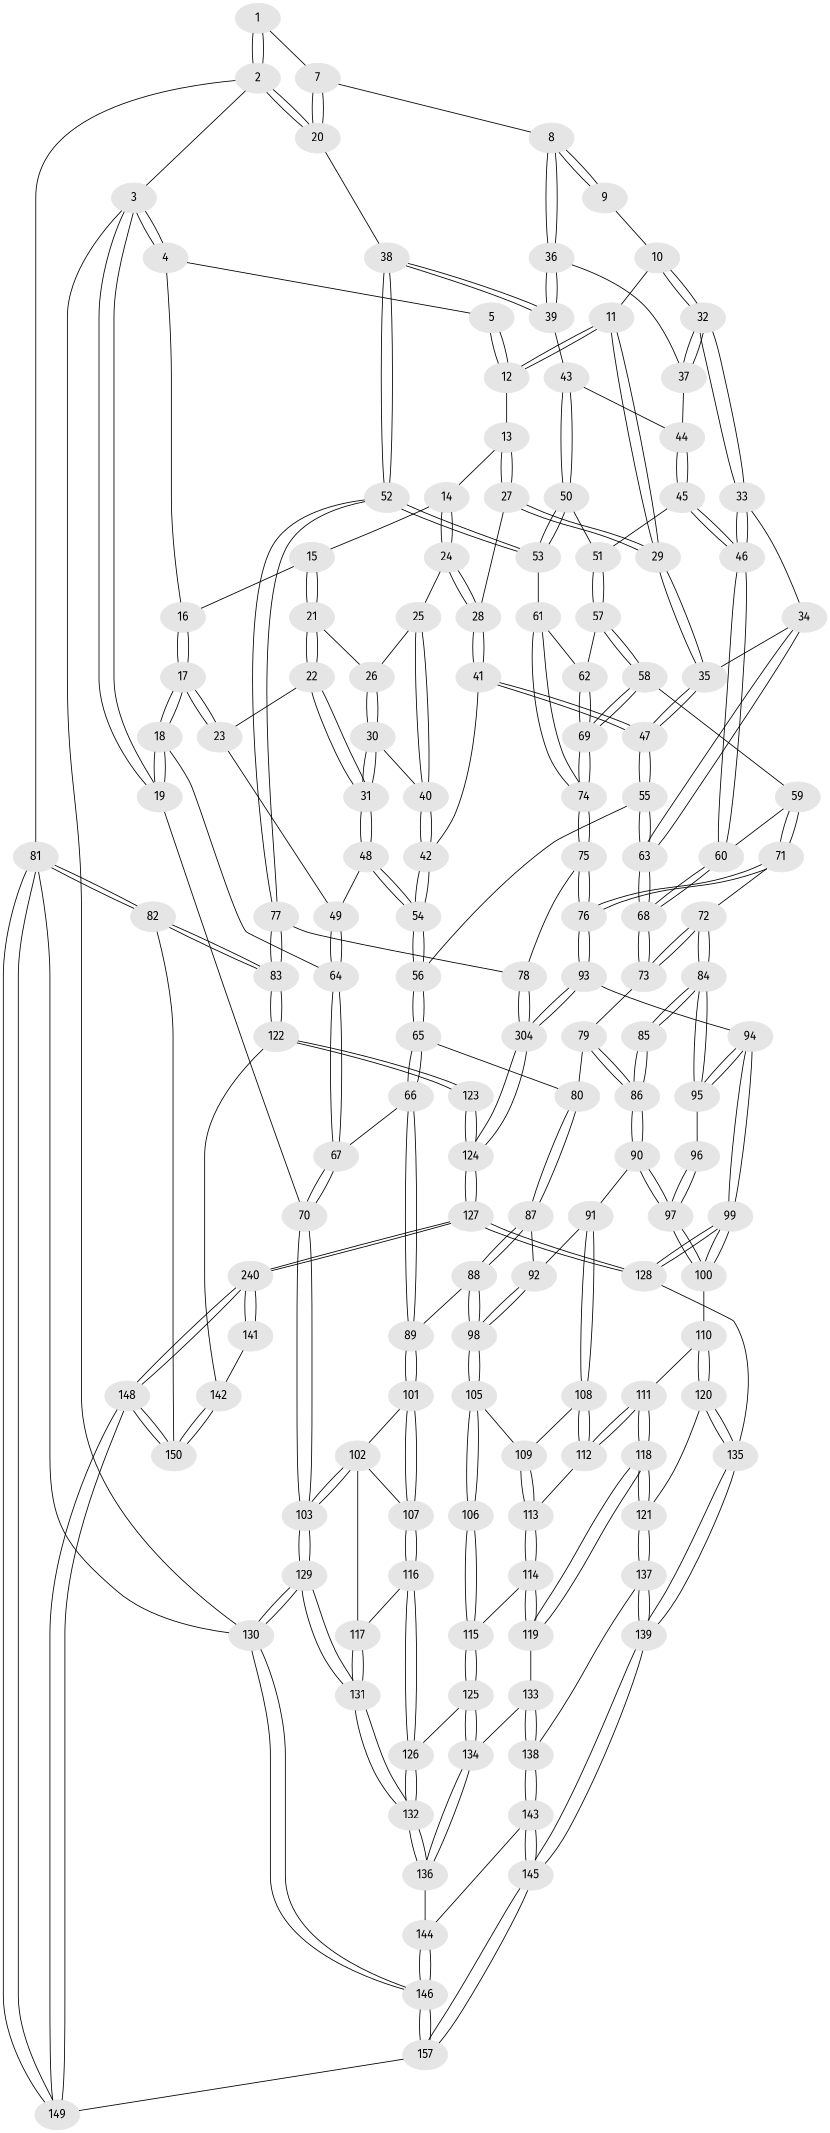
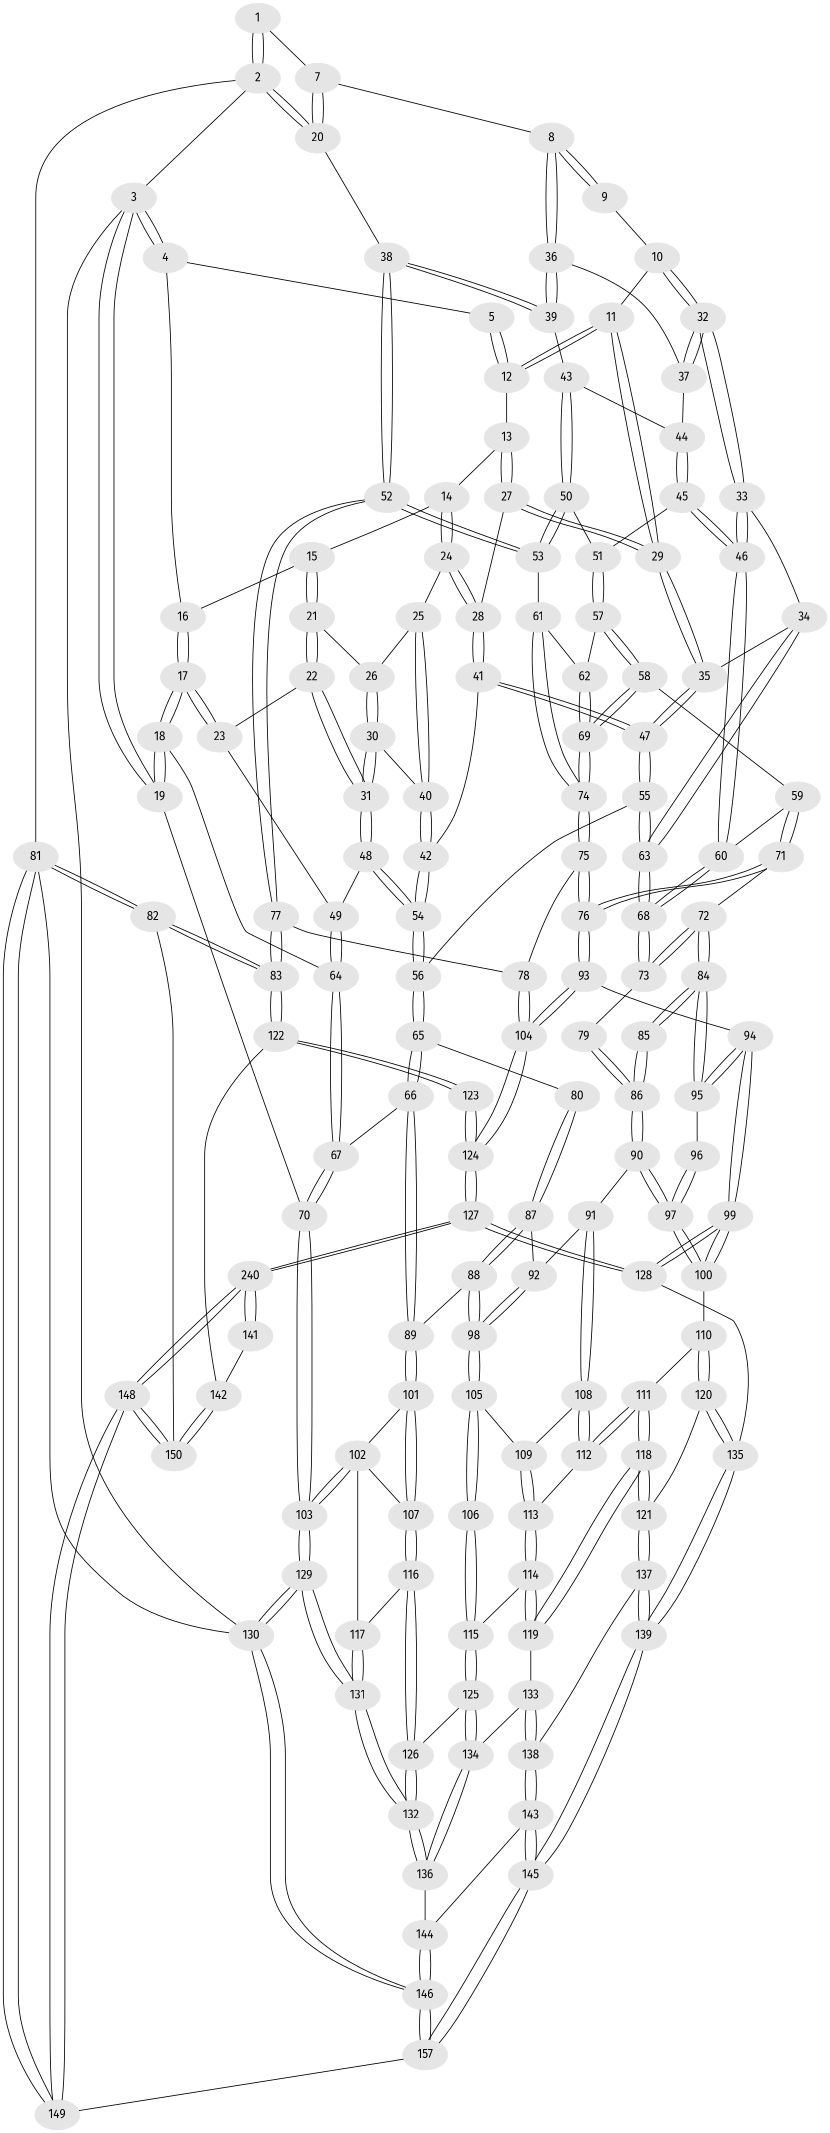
node "304": label "304" -> "104"
edge "79" -- "80": removed
